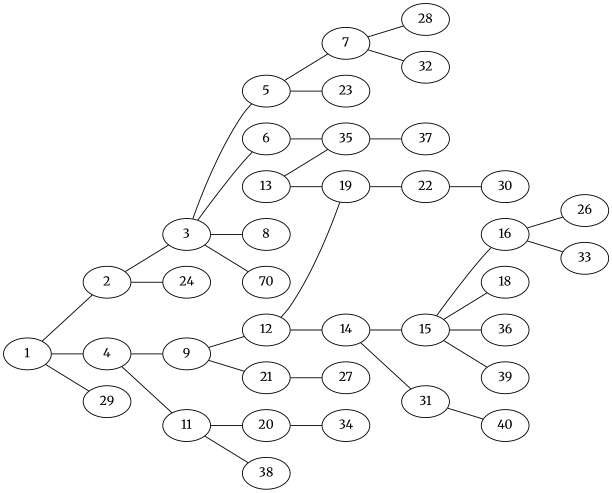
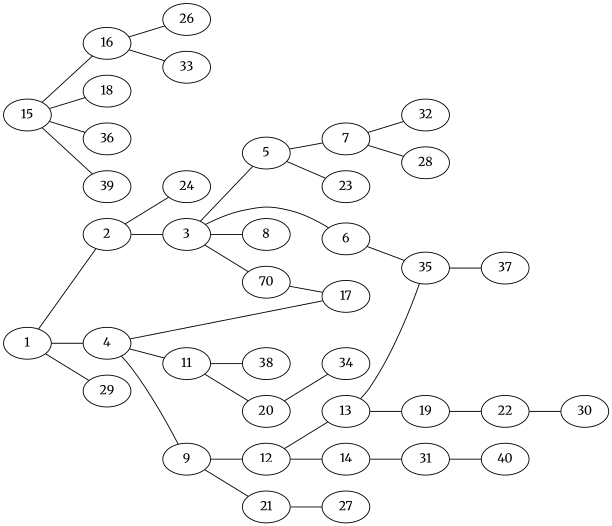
edge "19" -- "12": now "13" -- "12"
node "17": added
edge "14" -- "15": removed
